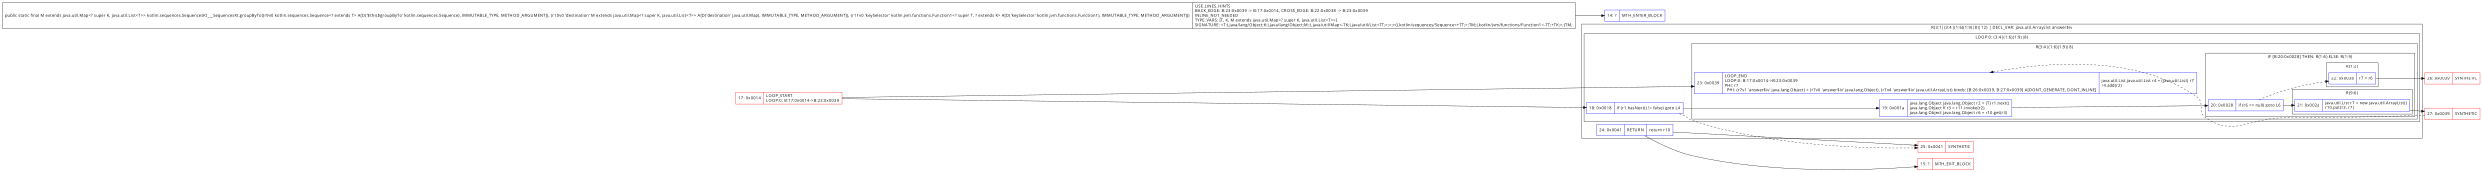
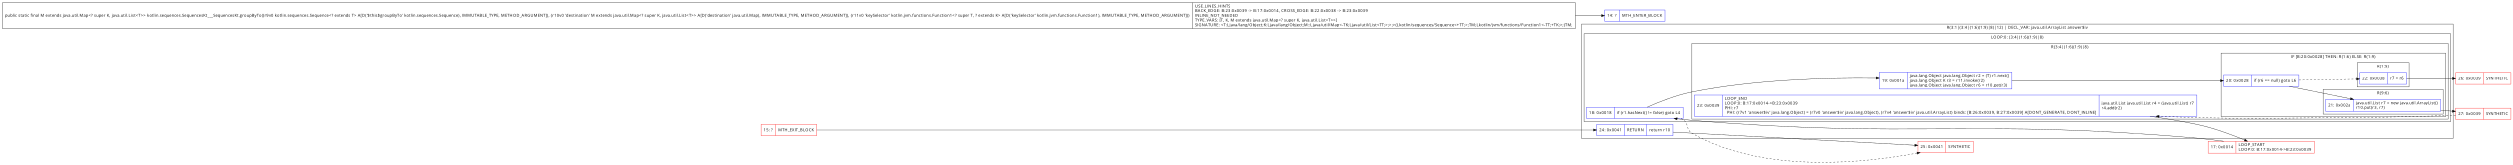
cluster "R(1:2)": label "R(1:2)" -> "R(1:9)"
edge "17: 0x0014" -> "23: 0x0039": reversed
edge "24: 0x0041" -> "15: ?": reversed
